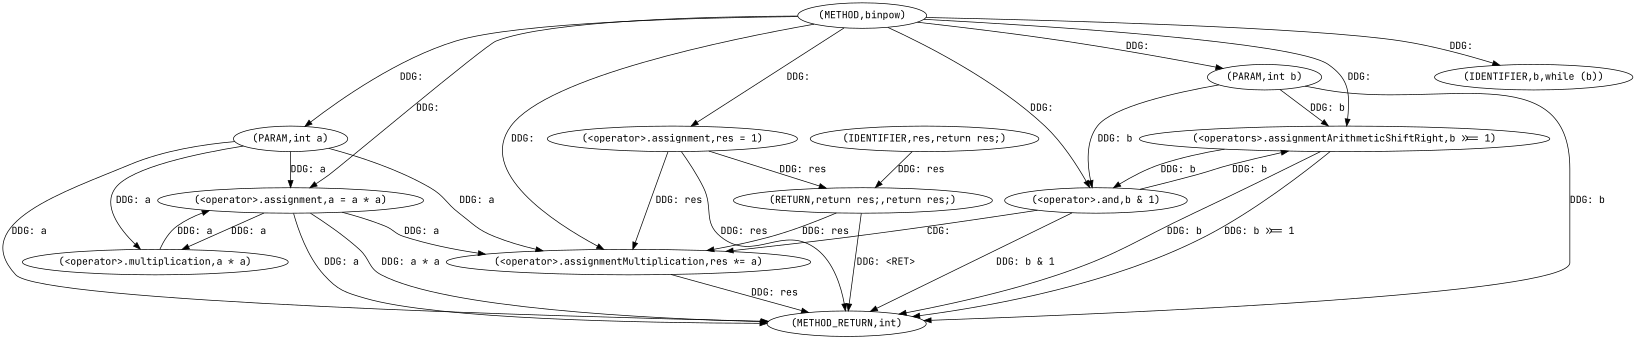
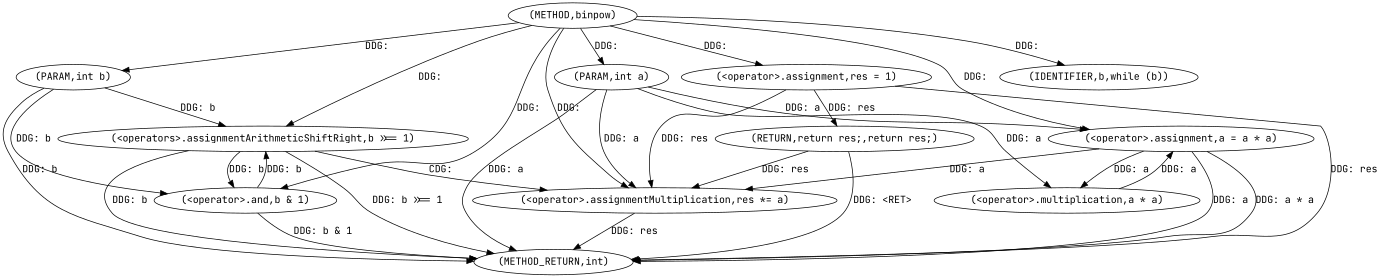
node "(IDENTIFIER,res,return res;)": removed
edge "(<operator>.and,b & 1)" -> "(<operator>.assignmentMultiplication,res *= a)": now "(<operators>.assignmentArithmeticShiftRight,b >>= 1)" -> "(<operator>.assignmentMultiplication,res *= a)"
